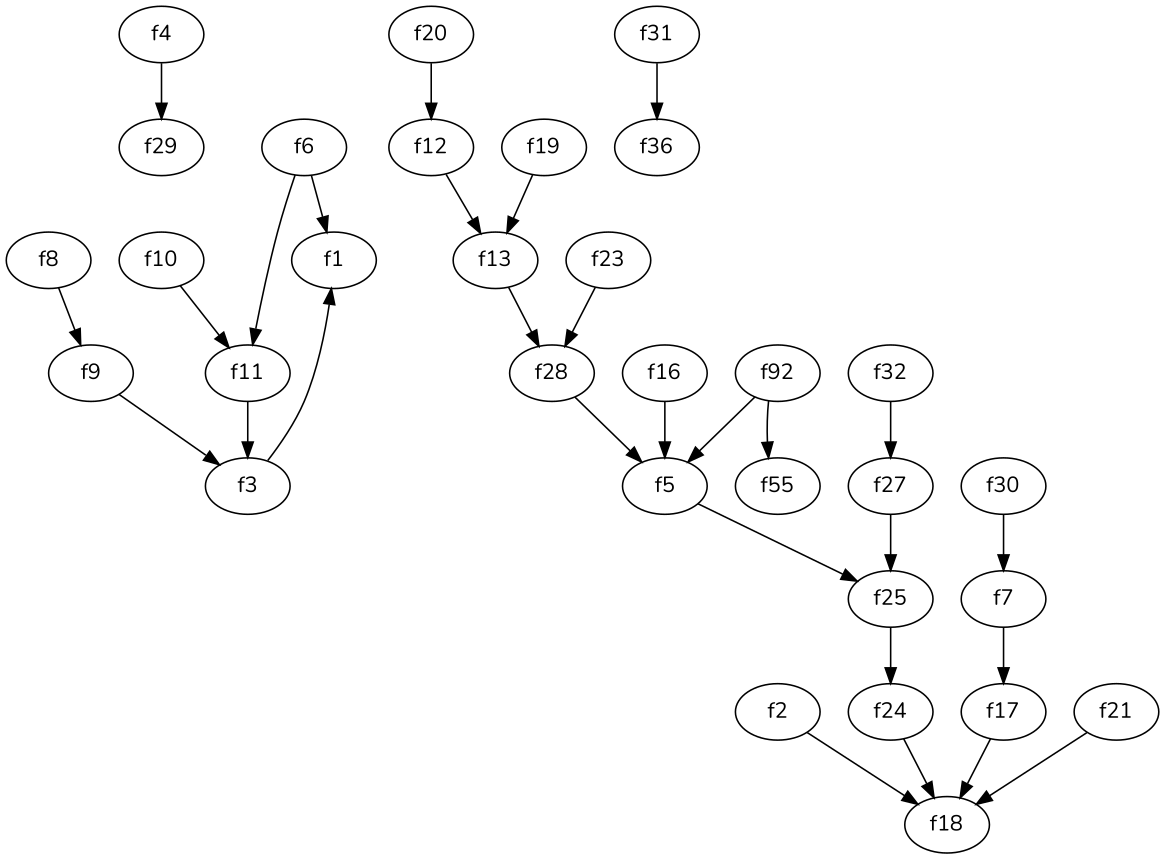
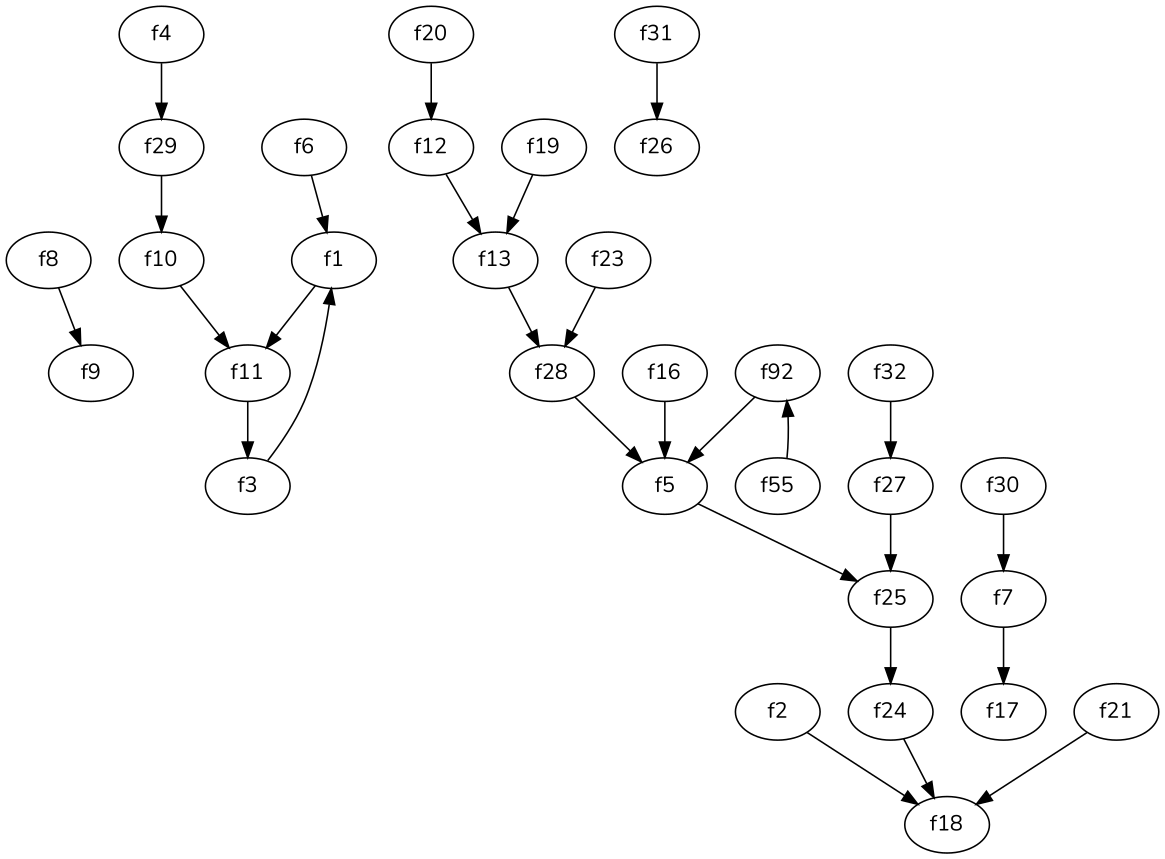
node "f36": label "f36" -> "f26"
edge "f29" -> "f10": added
edge "f6" -> "f11": now "f1" -> "f11"
edge "f92" -> "f55": reversed
edge "f9" -> "f3": removed
edge "f17" -> "f18": removed
